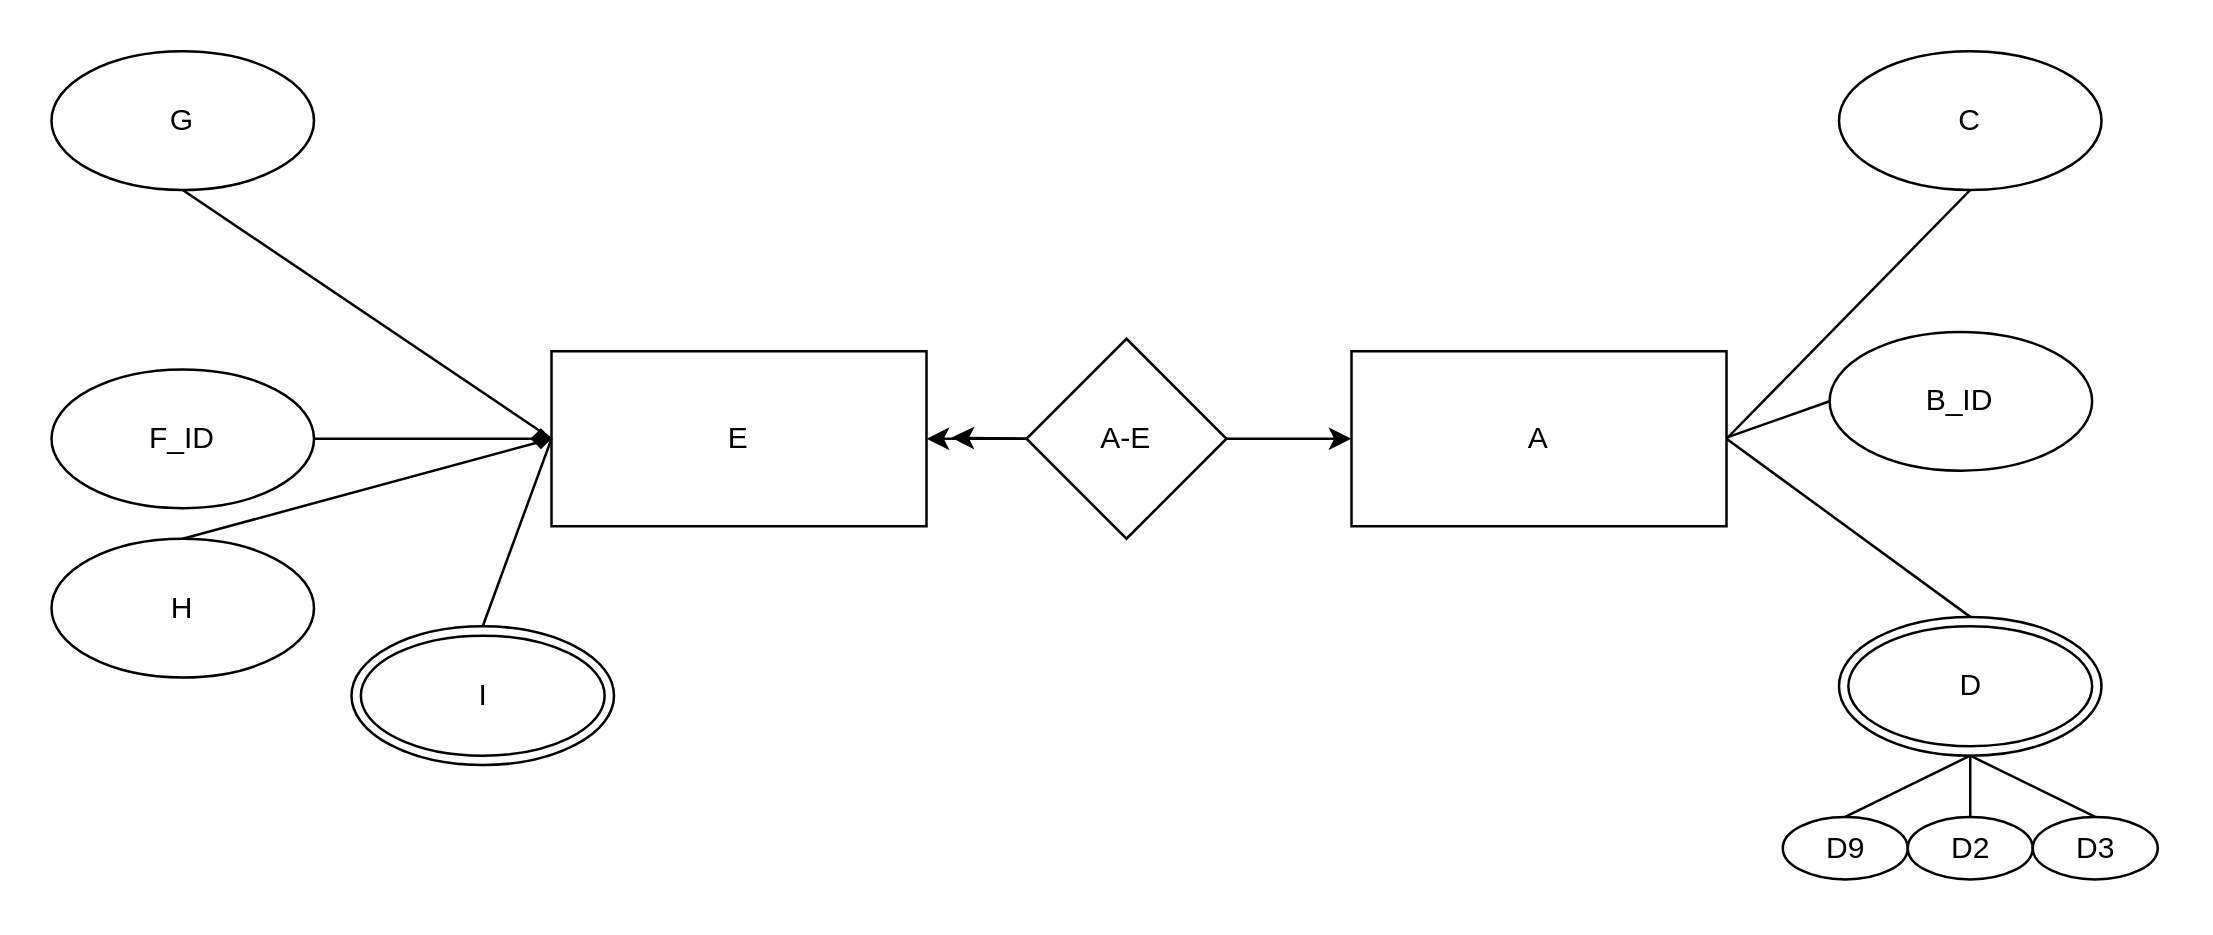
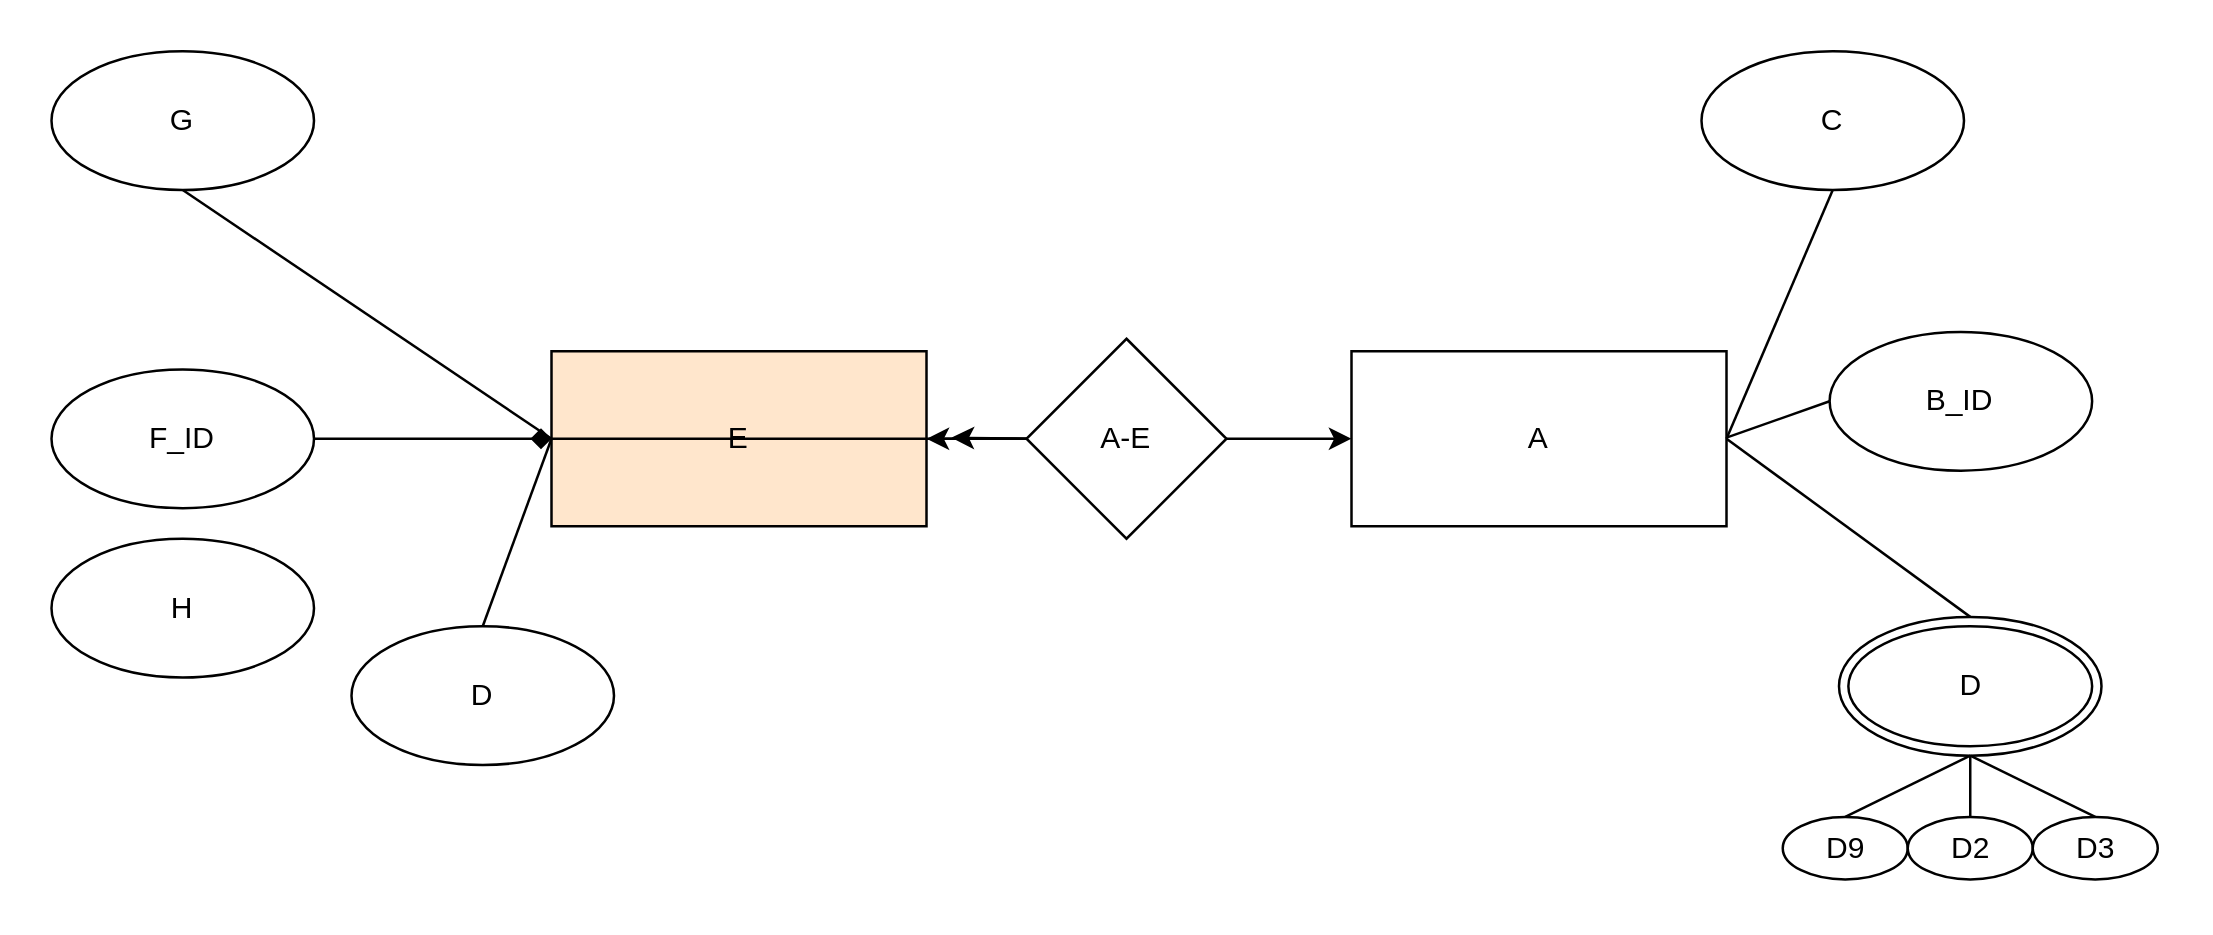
node "C": moved (1970, 121) -> (1833, 121)
node "E": fillcolor #ffffff -> #ffe6cc
edge "E" -- "H": now "E" -- "A-E"
node "I": removed
